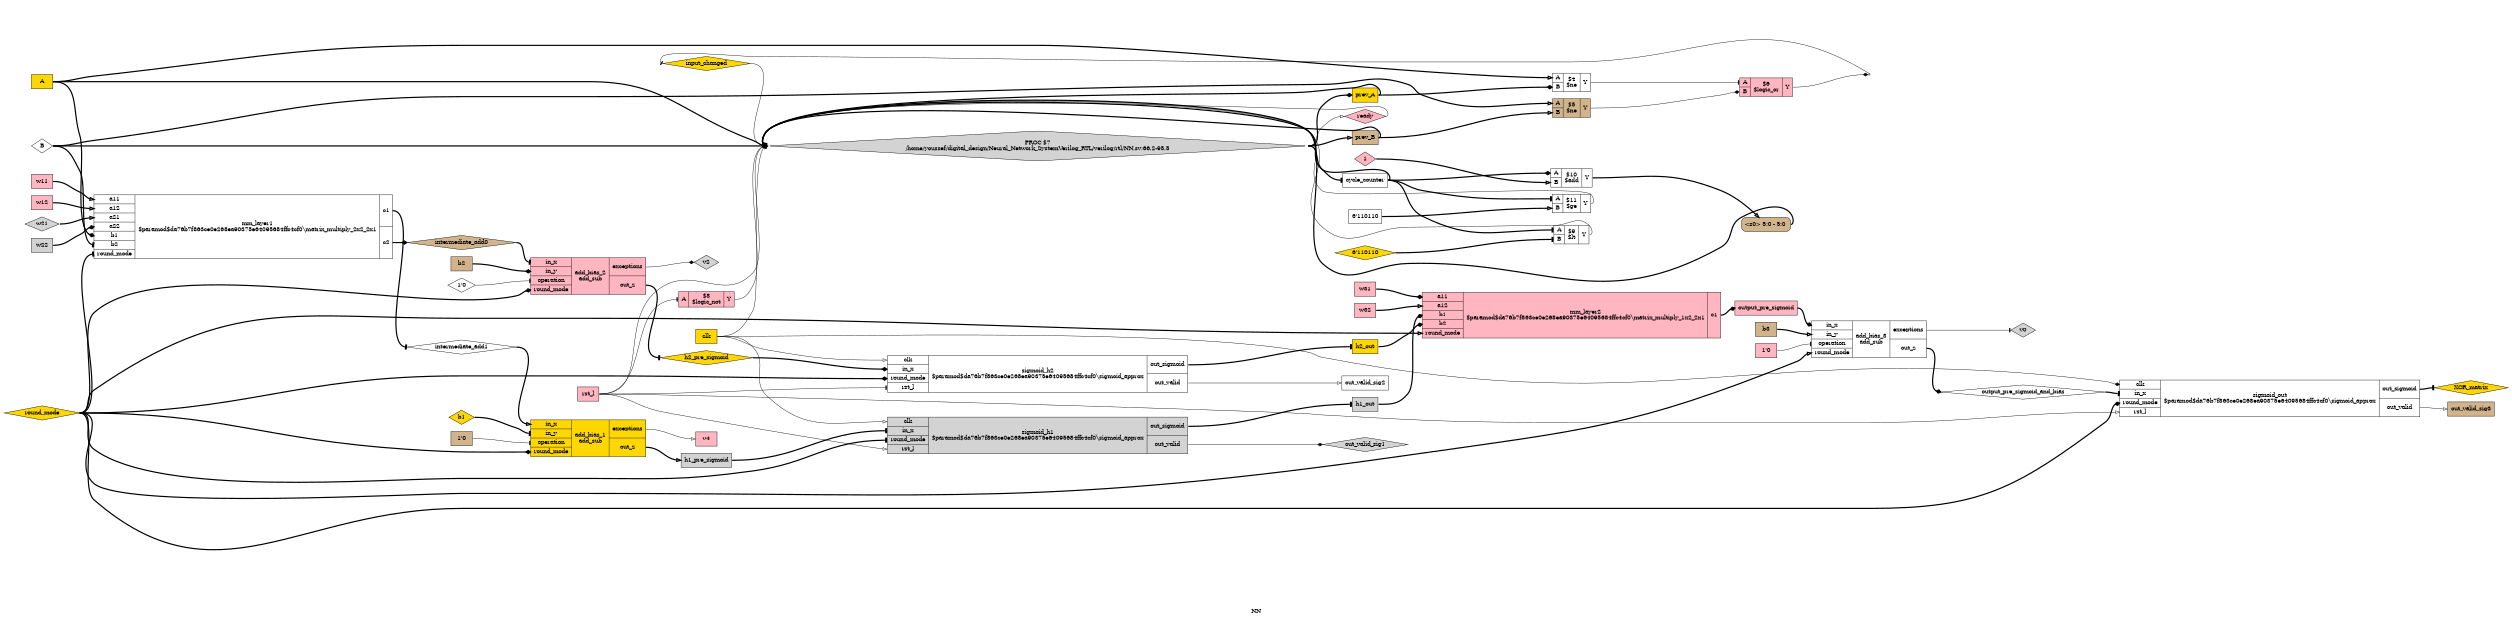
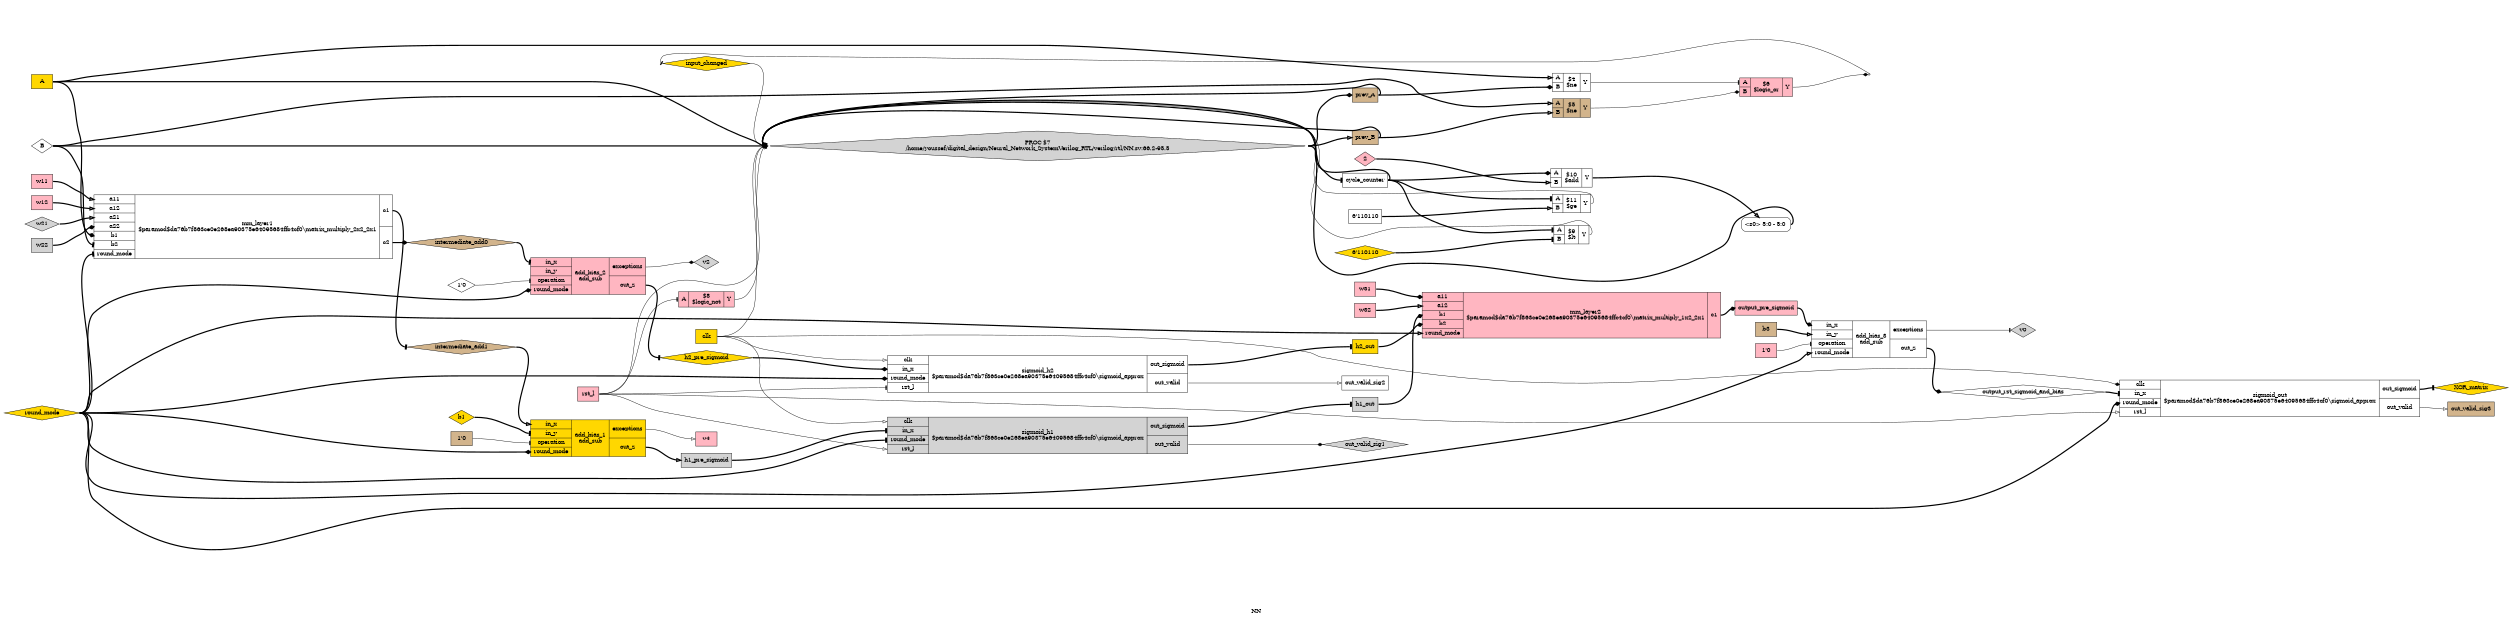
node "prev_A": fillcolor gold -> tan
node "ready": removed
node "1": label "1" -> "2"
node "<s0> 5:0 - 5:0": fillcolor tan -> white
node "b2": removed
node "intermediate_add1": fillcolor white -> tan
node "output_pre_sigmoid_and_bias": label "output_pre_sigmoid_and_bias" -> "output_rst_sigmoid_and_bias"
